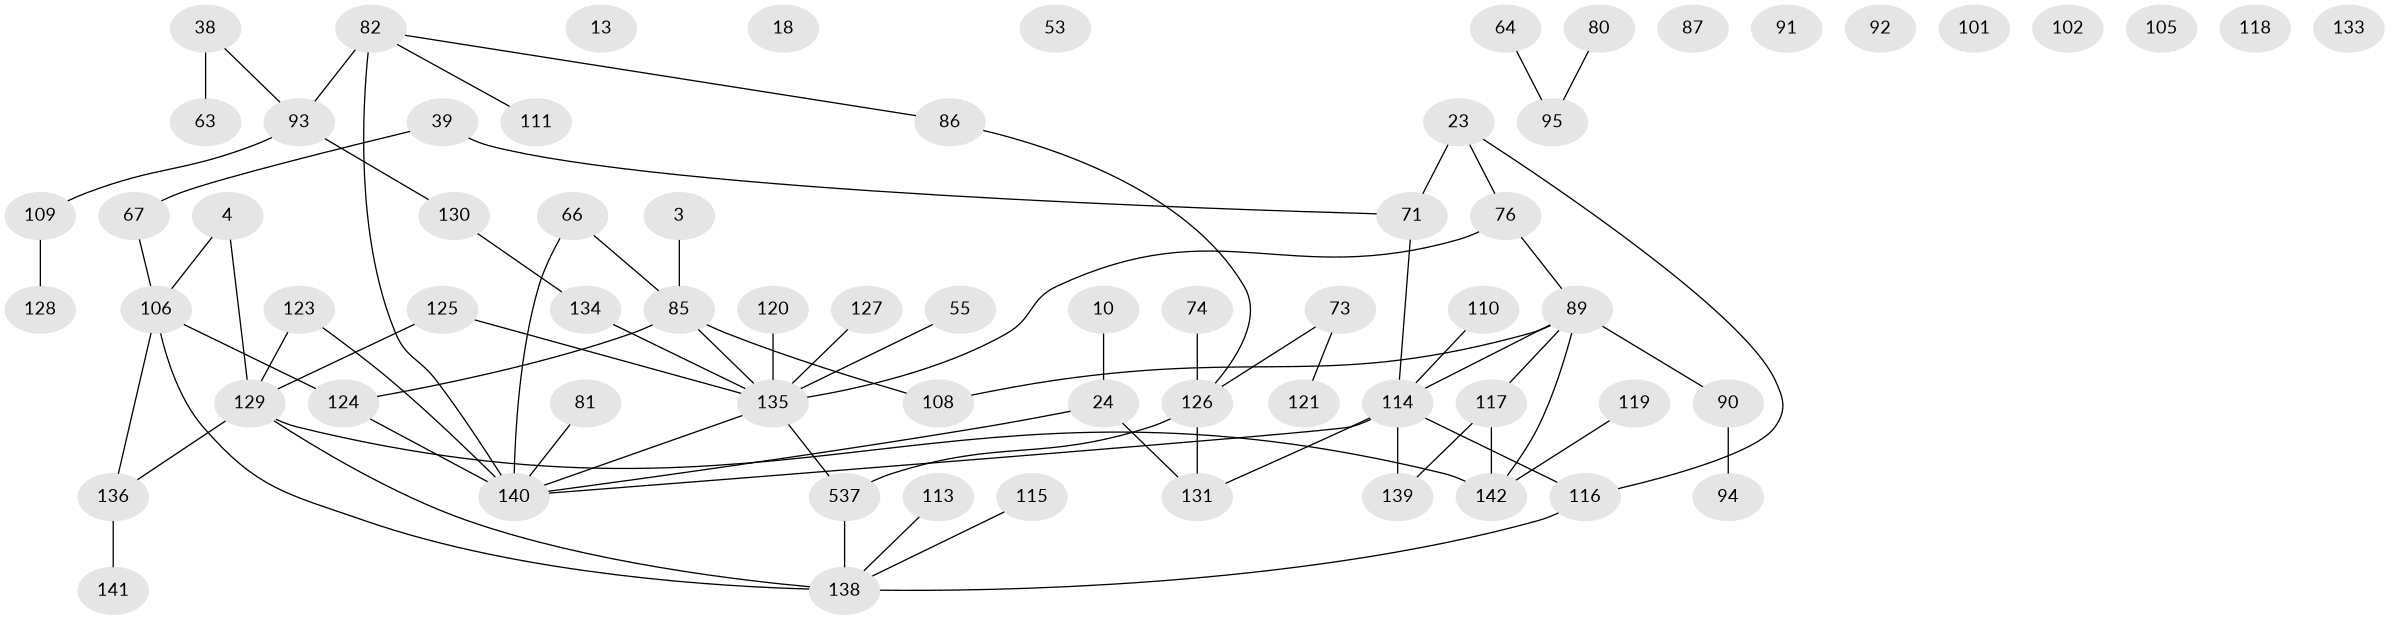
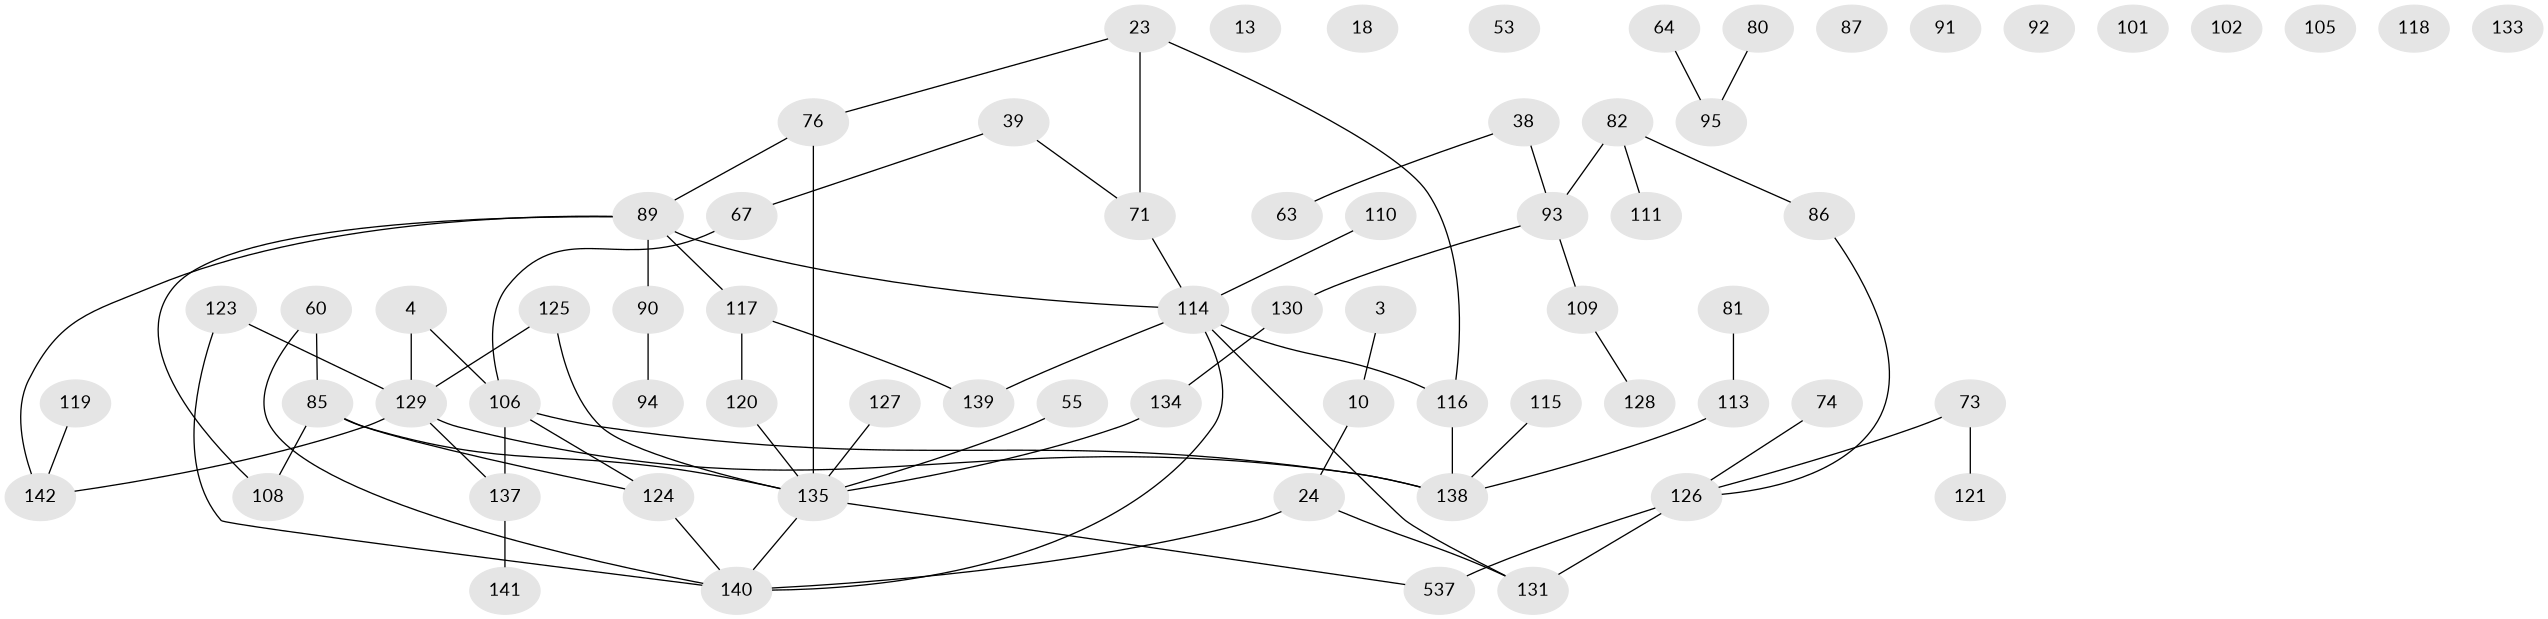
node "66": label "66" -> "60"
edge "3" -- "85": now "3" -- "10"
edge "82" -- "140": removed
edge "117" -- "142": now "117" -- "120"
edge "81" -- "140": now "81" -- "113"
node "136": label "136" -> "137"
edge "537" -- "138": removed
